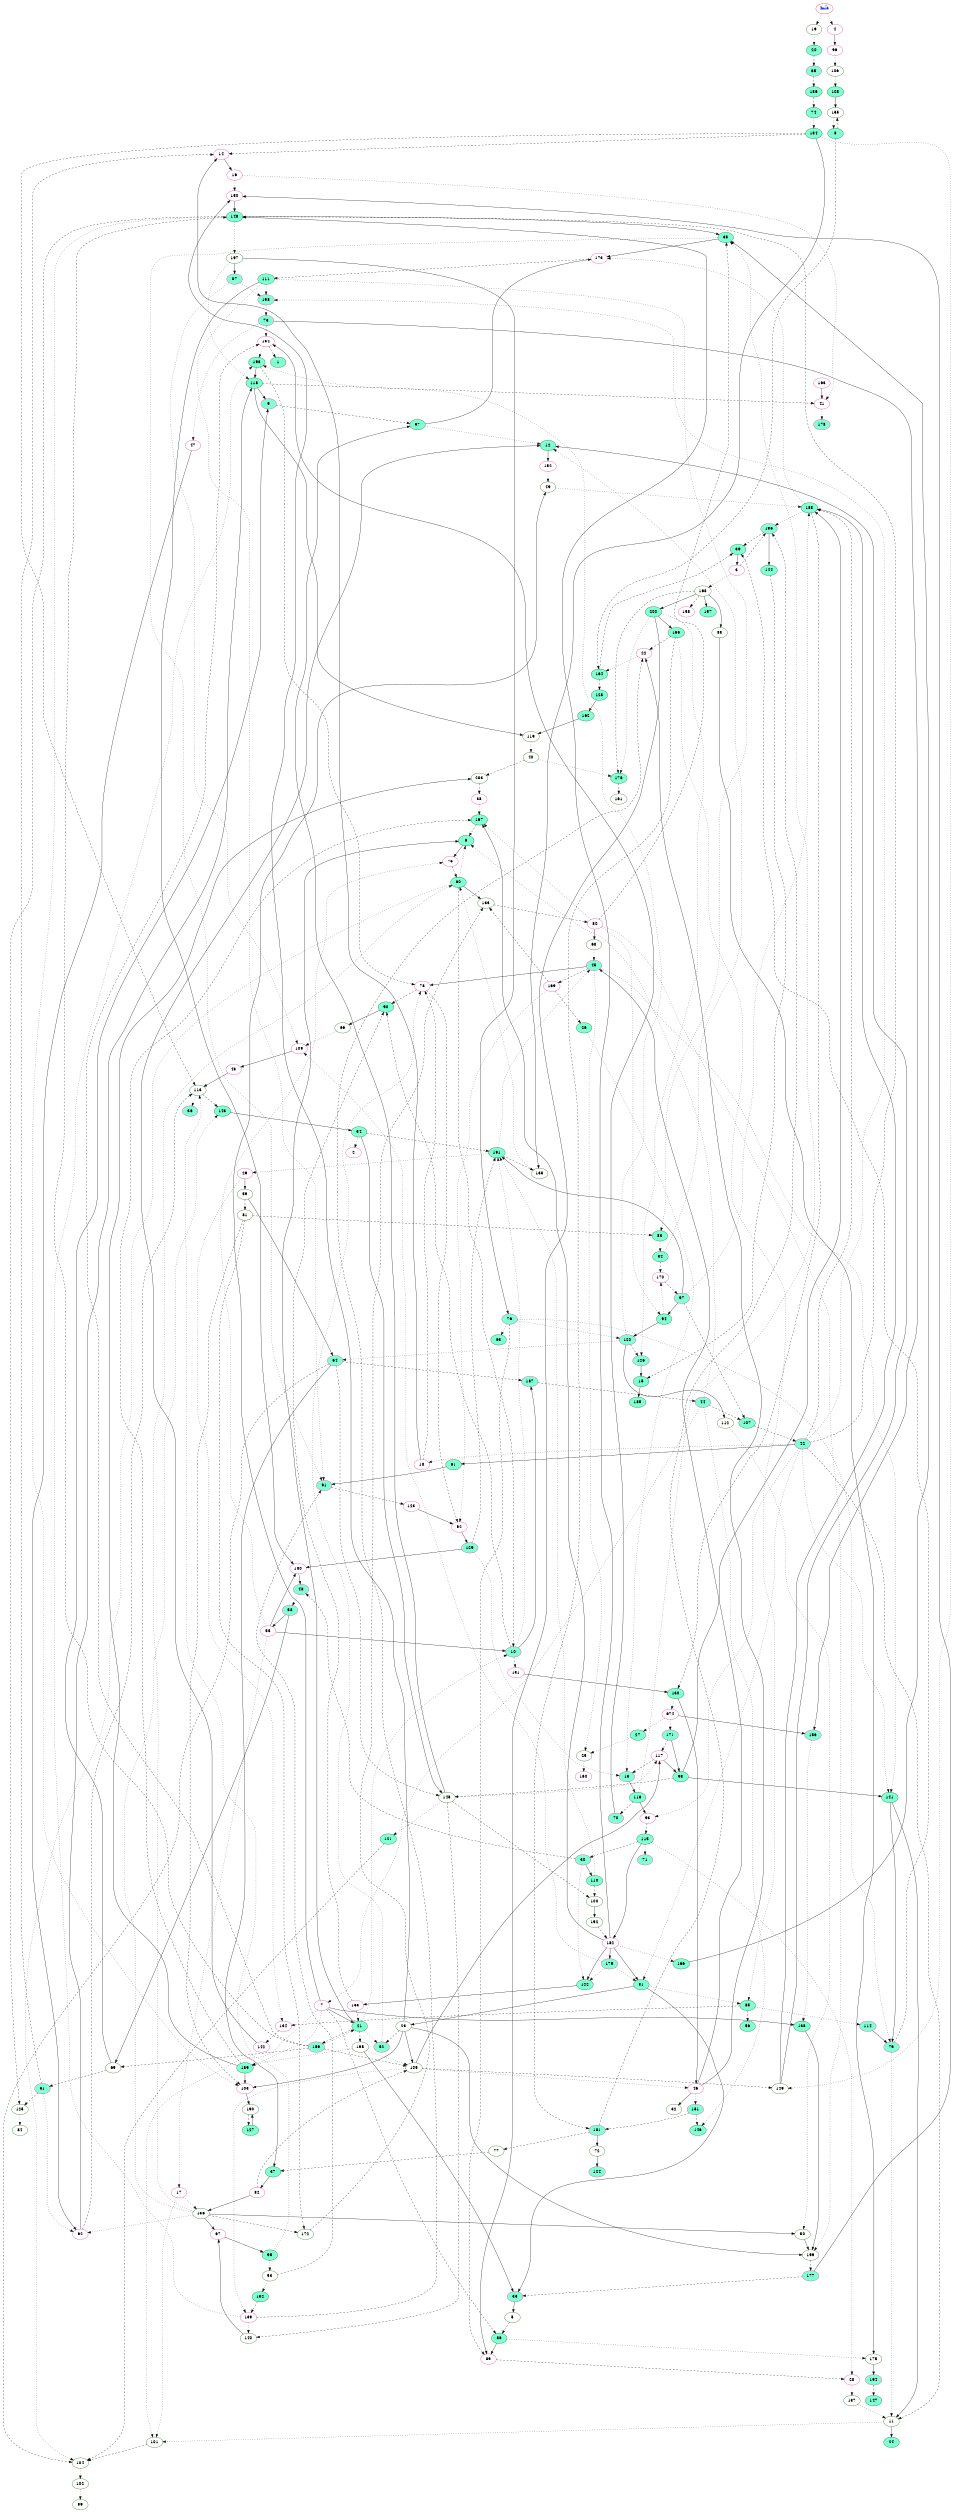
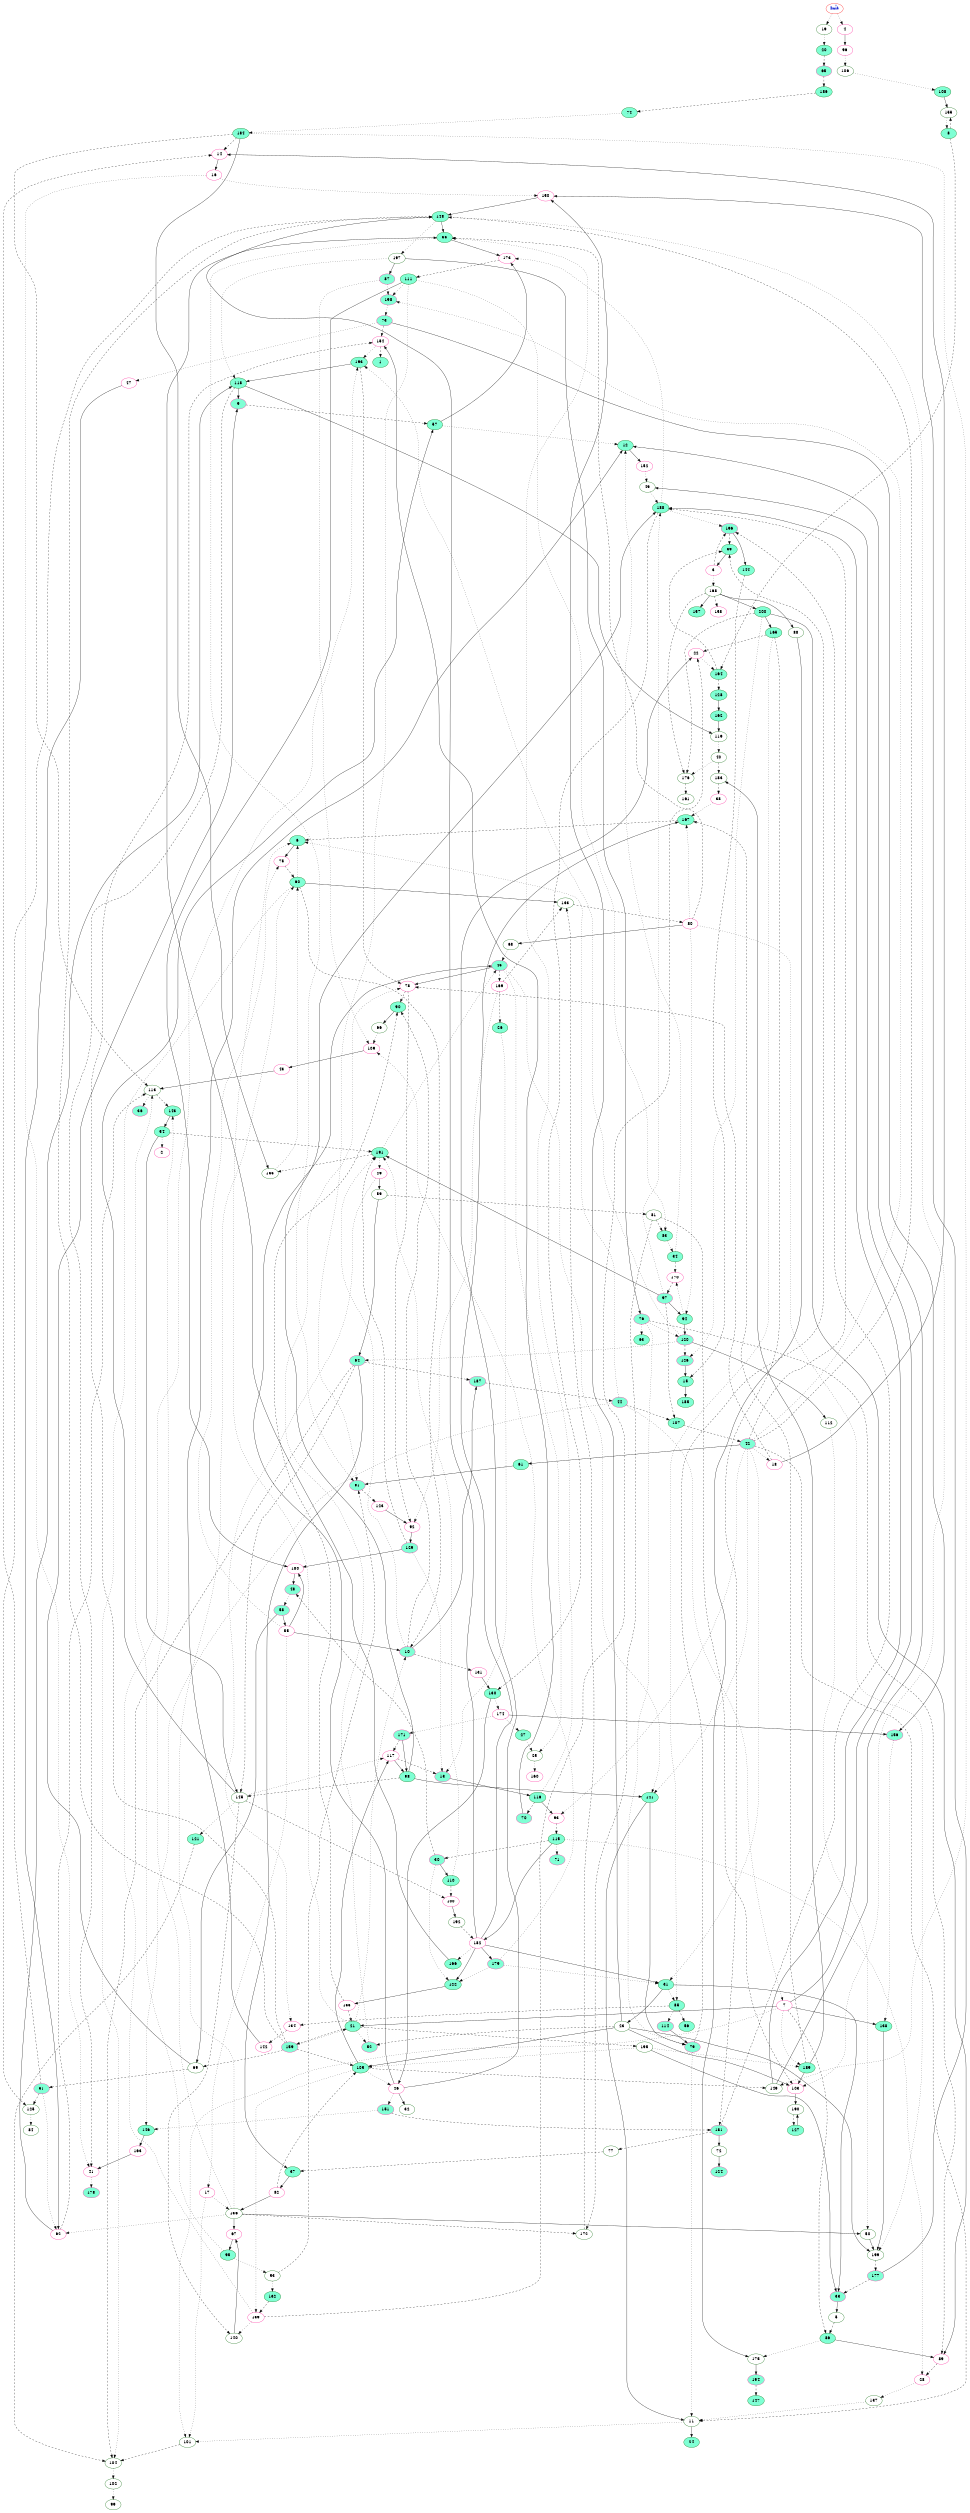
edge "200" -> "176": style dotted -> dashed
node "283": label "283" -> "183"
node "176": fillcolor aquamarine -> white
edge "21" -> "6": style solid -> dotted
node "674": label "674" -> "174"
node "100": color darkgreen -> deeppink
node "105": fillcolor white -> aquamarine
edge "151" -> "146": style dashed -> dotted
edge "146" -> "163": added
